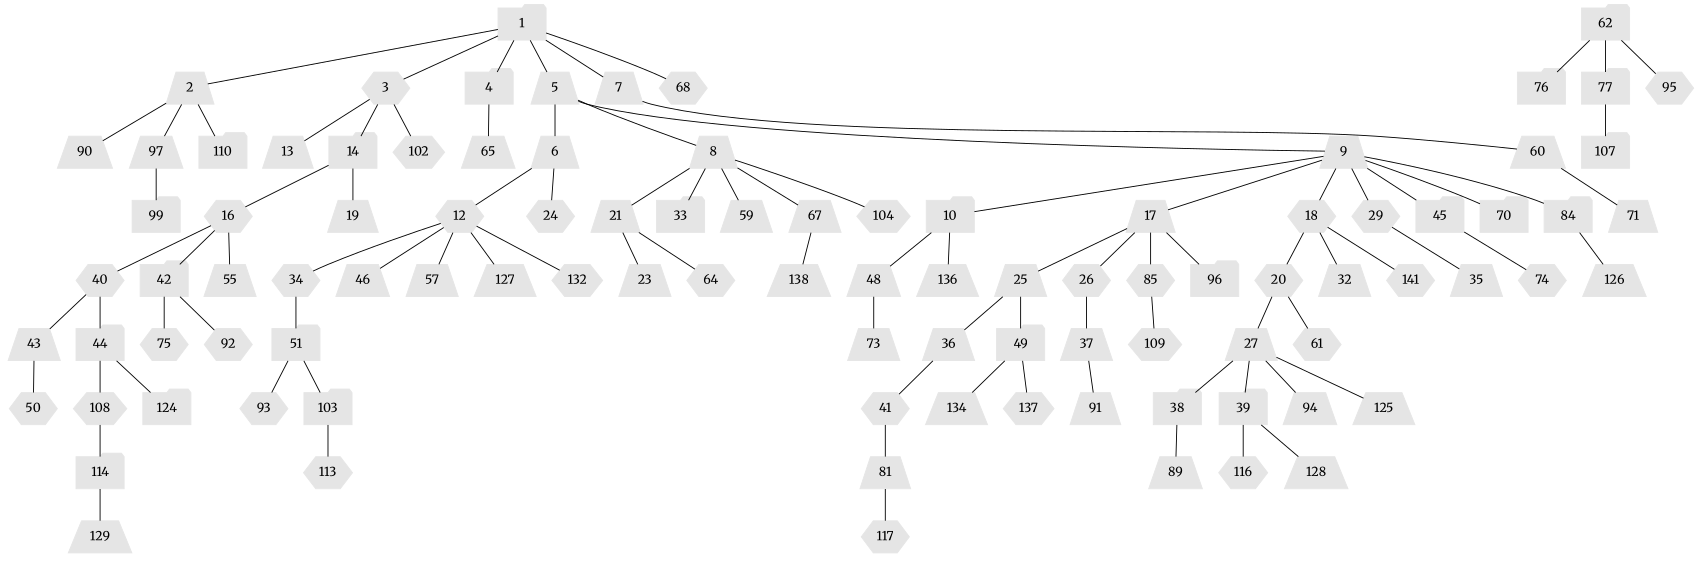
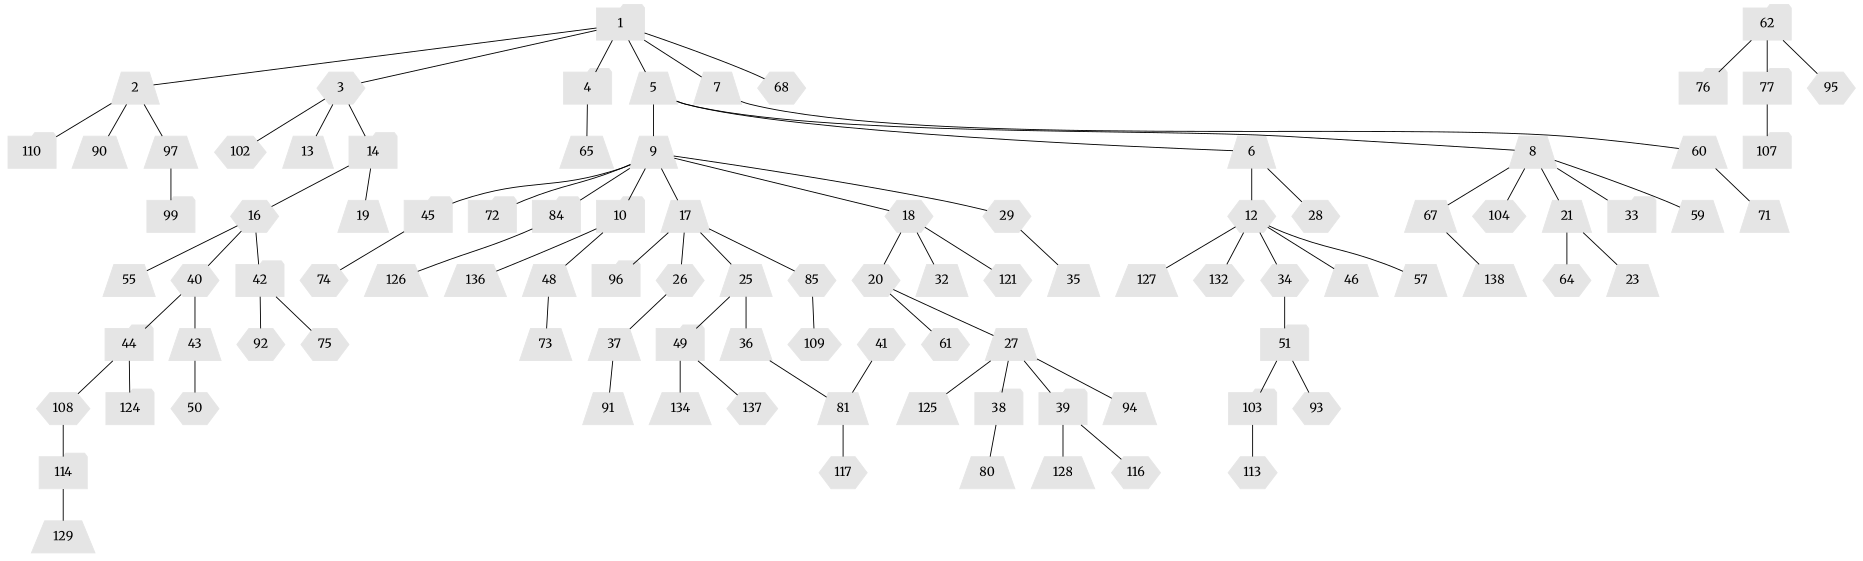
node "24": label "24" -> "28"
node "70": label "70" -> "72"
node "141": label "141" -> "121"
edge "36" -- "41": now "36" -- "81"
node "89": label "89" -> "80"
